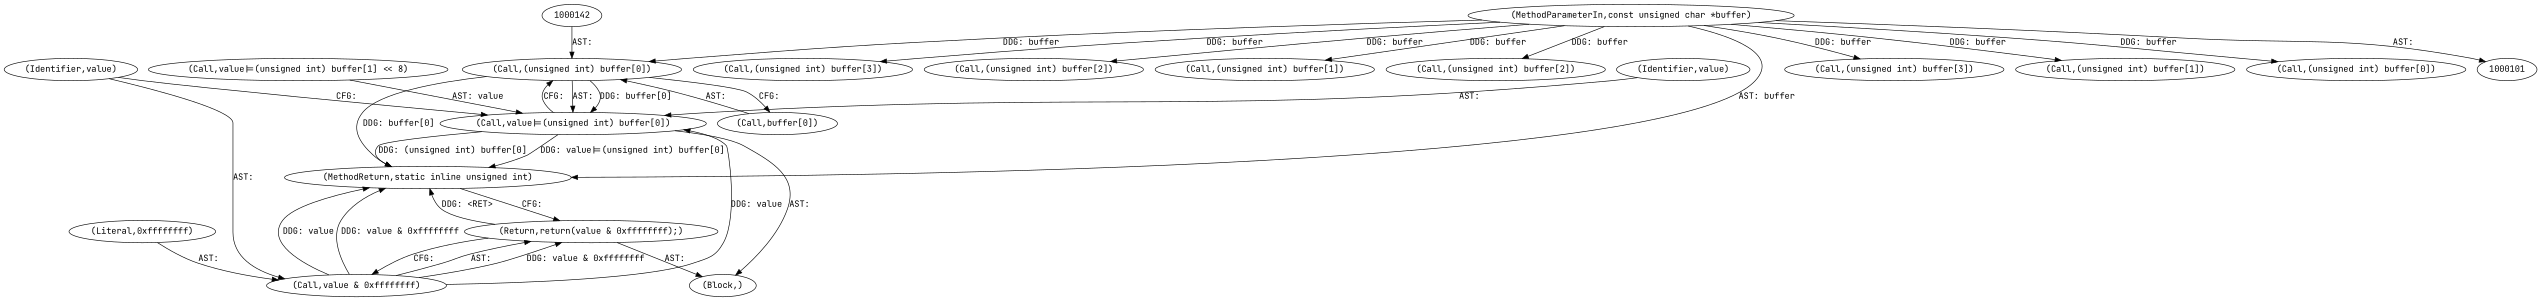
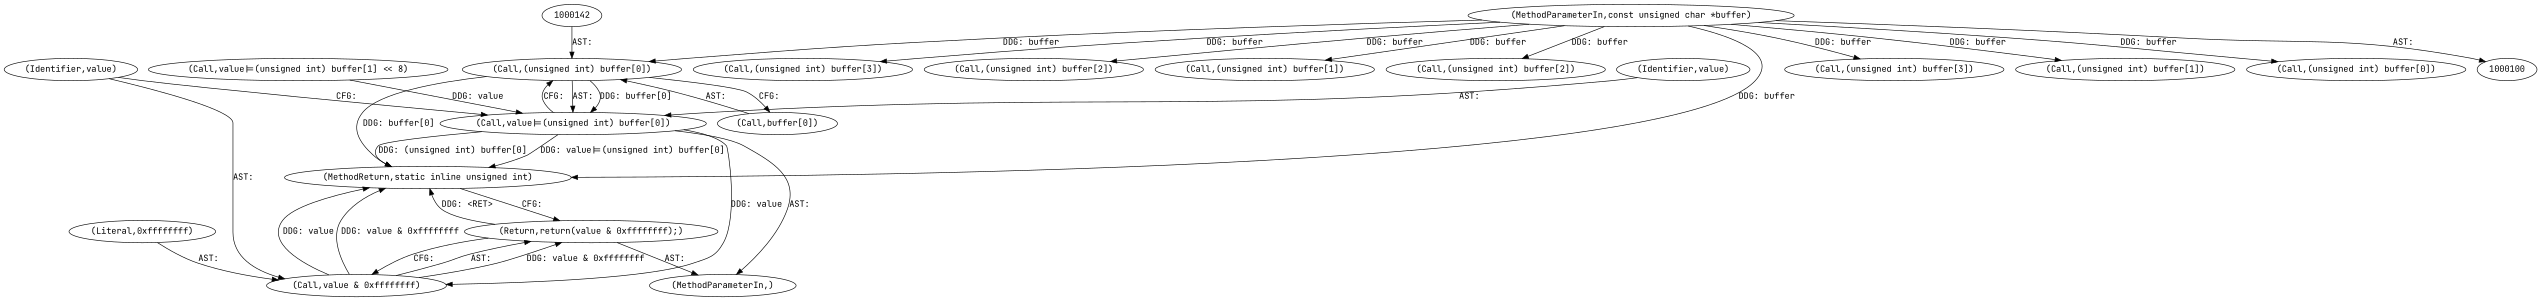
node "1000101": label "1000101" -> "1000100"
edge "(Call,value|=(unsigned int) buffer[1] << 8)" -> "(Call,value|=(unsigned int) buffer[0])": label "AST: value" -> "DDG: value"
edge "(MethodParameterIn,const unsigned char *buffer)" -> "(MethodReturn,static inline unsigned int)": label "AST: buffer" -> "DDG: buffer"
edge "(Call,value & 0xffffffff)" -> "(Call,value|=(unsigned int) buffer[0])": reversed
node "(Block,)": label "(Block,)" -> "(MethodParameterIn,)"
